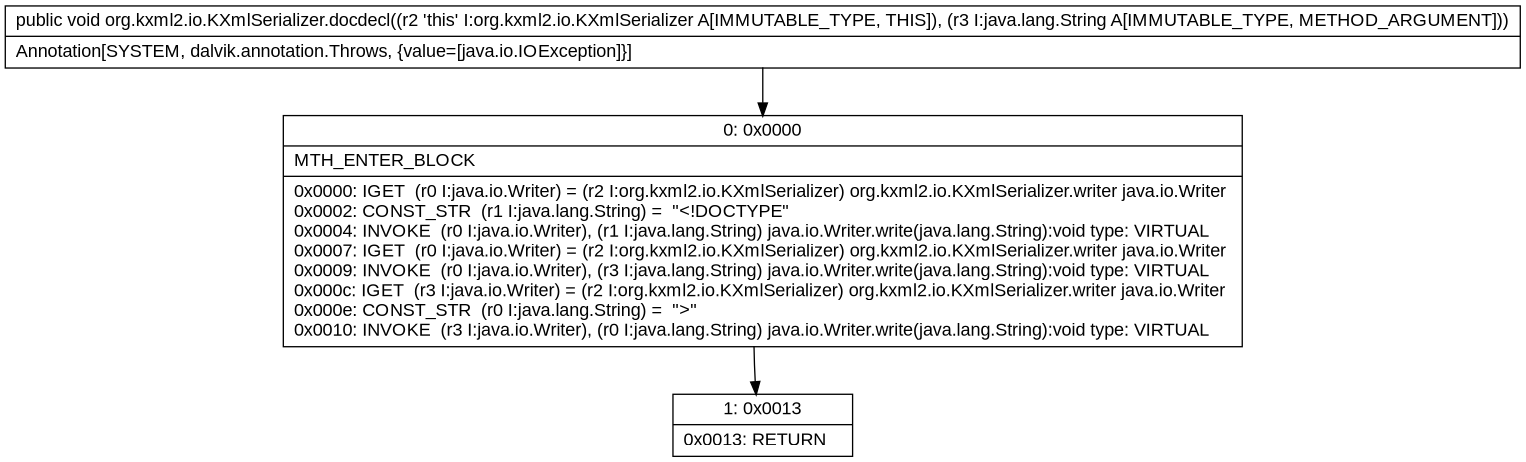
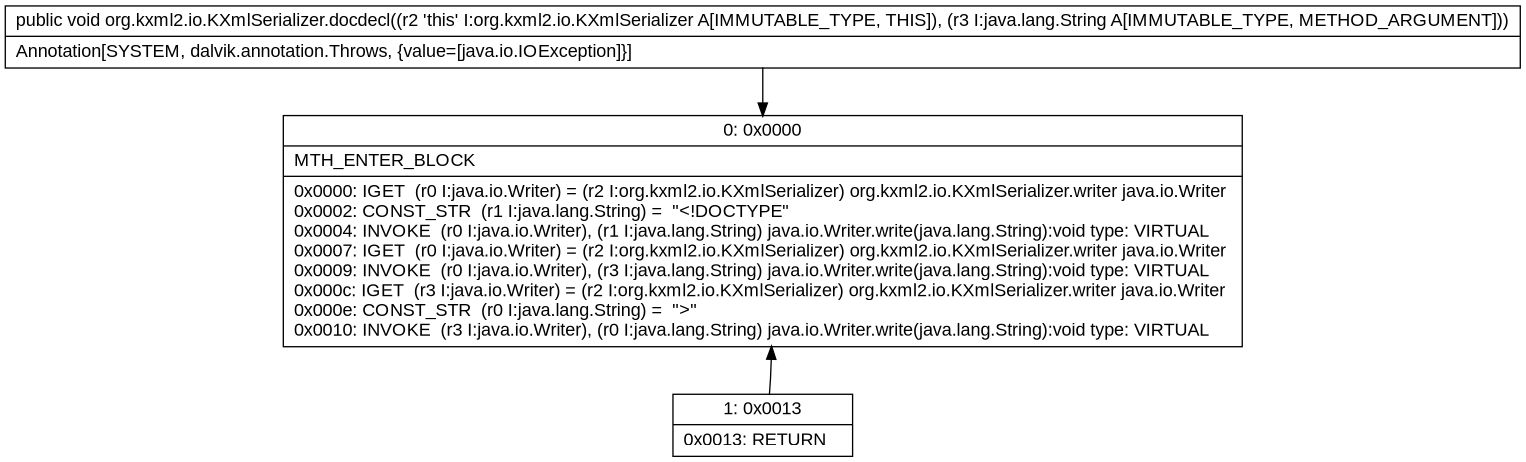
edge "0: 0x0000" -> "1: 0x0013": reversed
